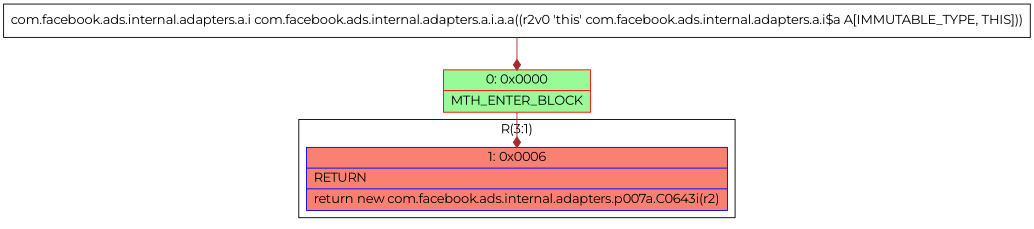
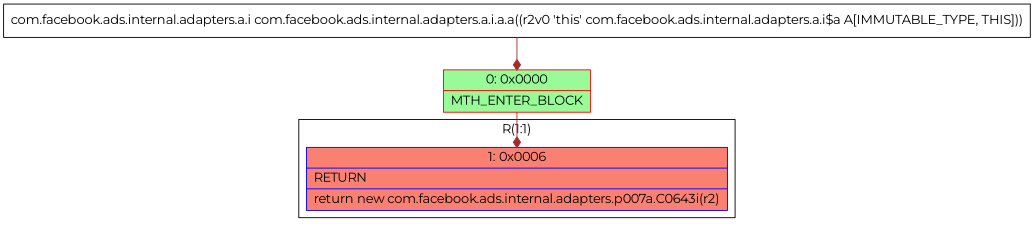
cluster "R(3:1)": label "R(3:1)" -> "R(1:1)"
